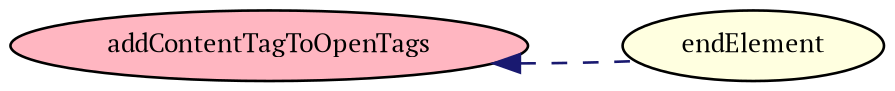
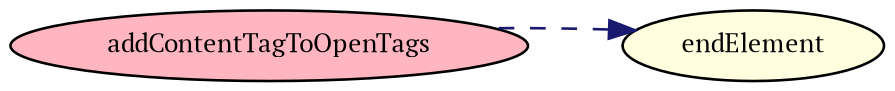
edge "endElement" -> "addContentTagToOpenTags": reversed
